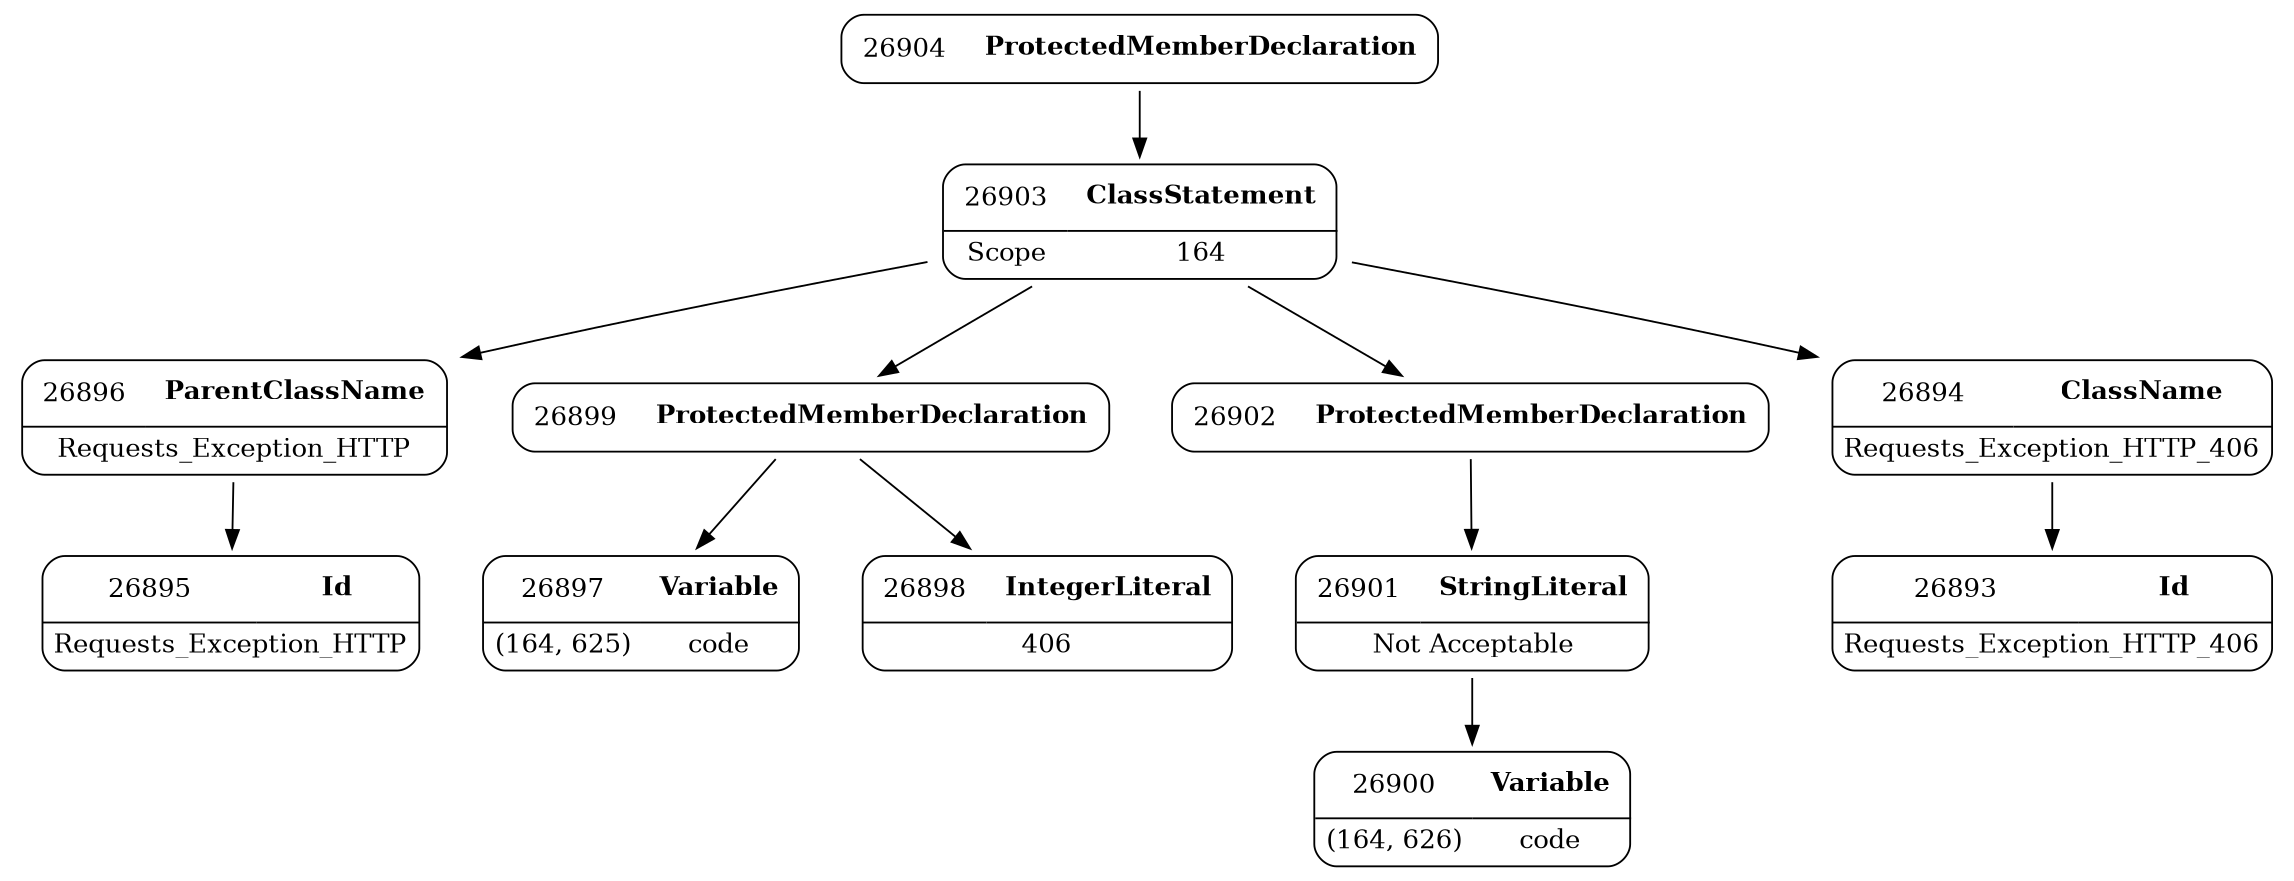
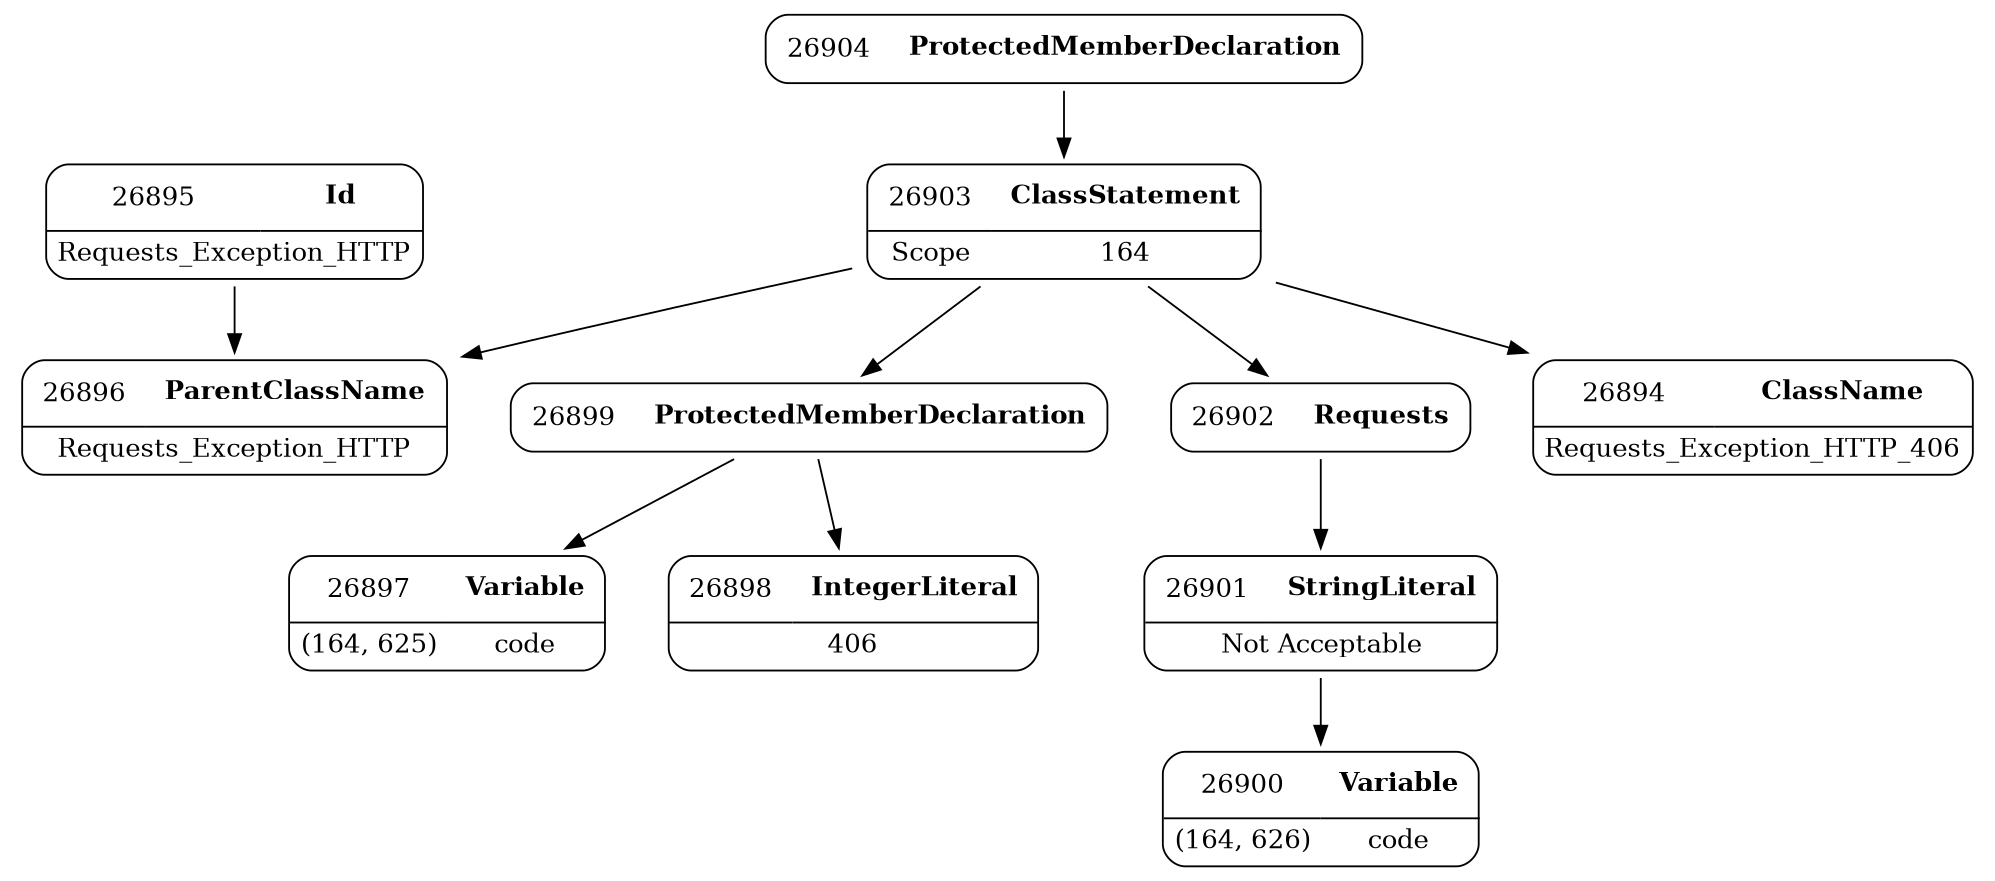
node "26902": text "ProtectedMemberDeclaration" -> "Requests"
edge "26896" -> "26895": reversed
node "26893": removed
